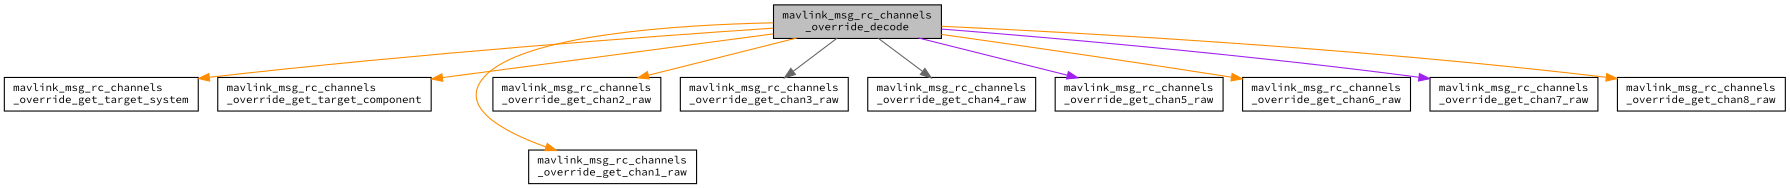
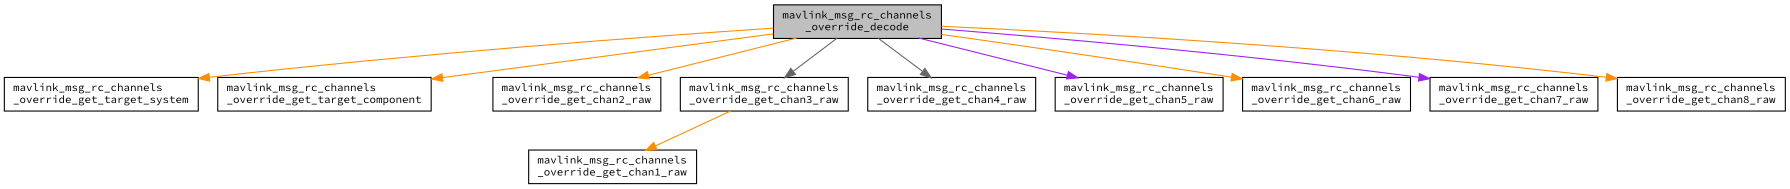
edge "mavlink_msg_rc_channels _override_decode" -> "mavlink_msg_rc_channels _override_get_chan1_raw": now "mavlink_msg_rc_channels _override_get_chan3_raw" -> "mavlink_msg_rc_channels _override_get_chan1_raw"
